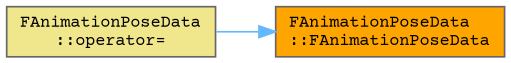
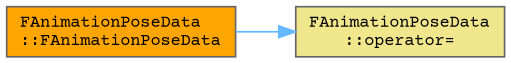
edge "FAnimationPoseData ::operator=" -> "FAnimationPoseData ::FAnimationPoseData": reversed
